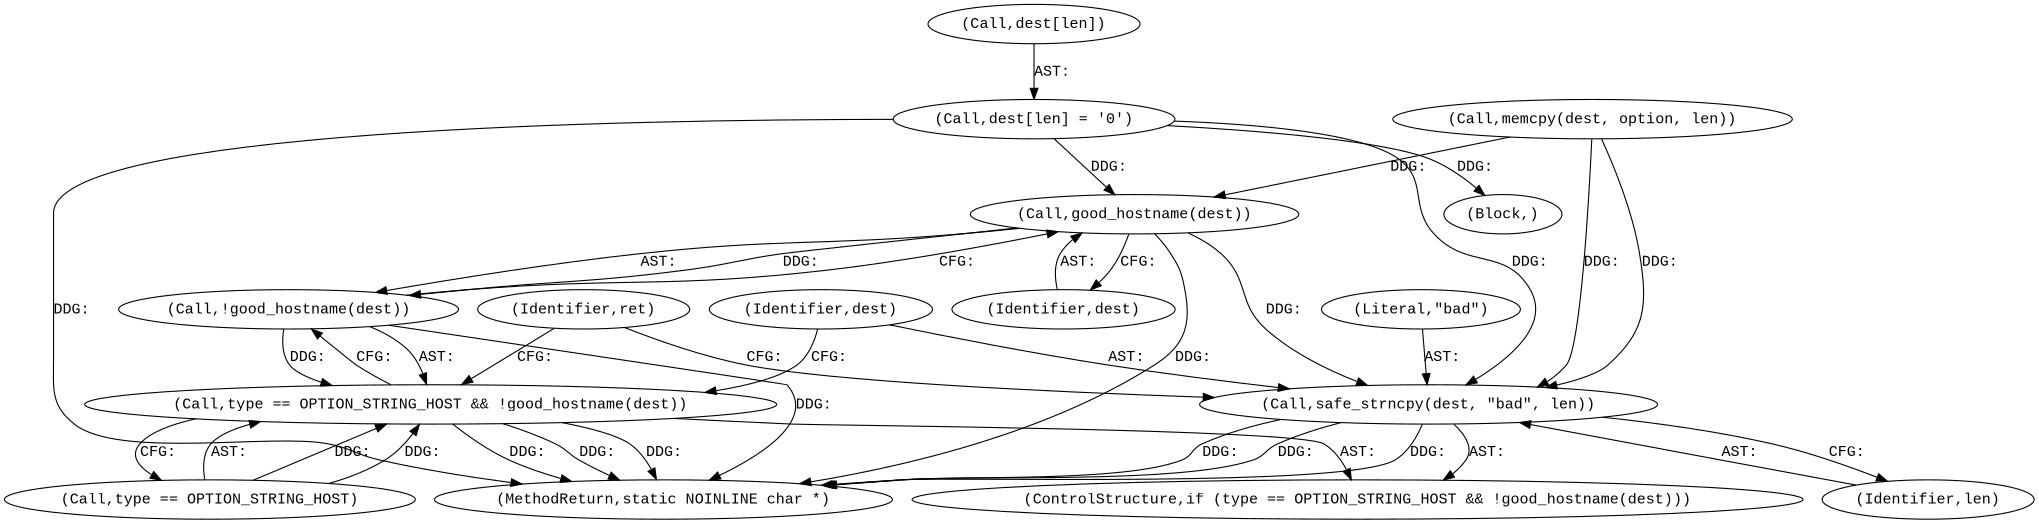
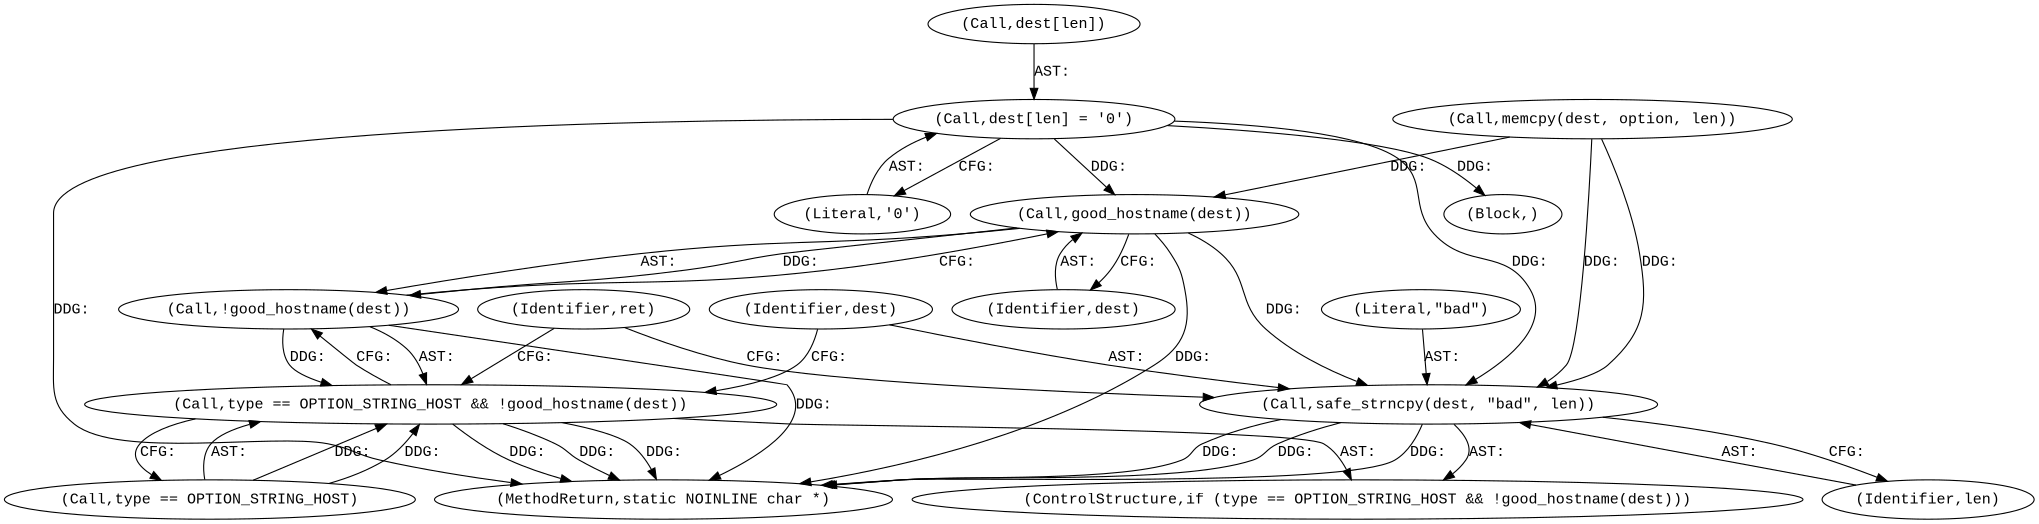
node "(Literal,'0')": added
